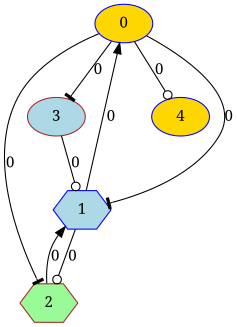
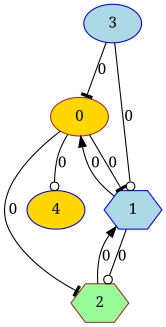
node "0": color blue -> brown
edge "0" -> "3": reversed
node "3": color brown -> blue
